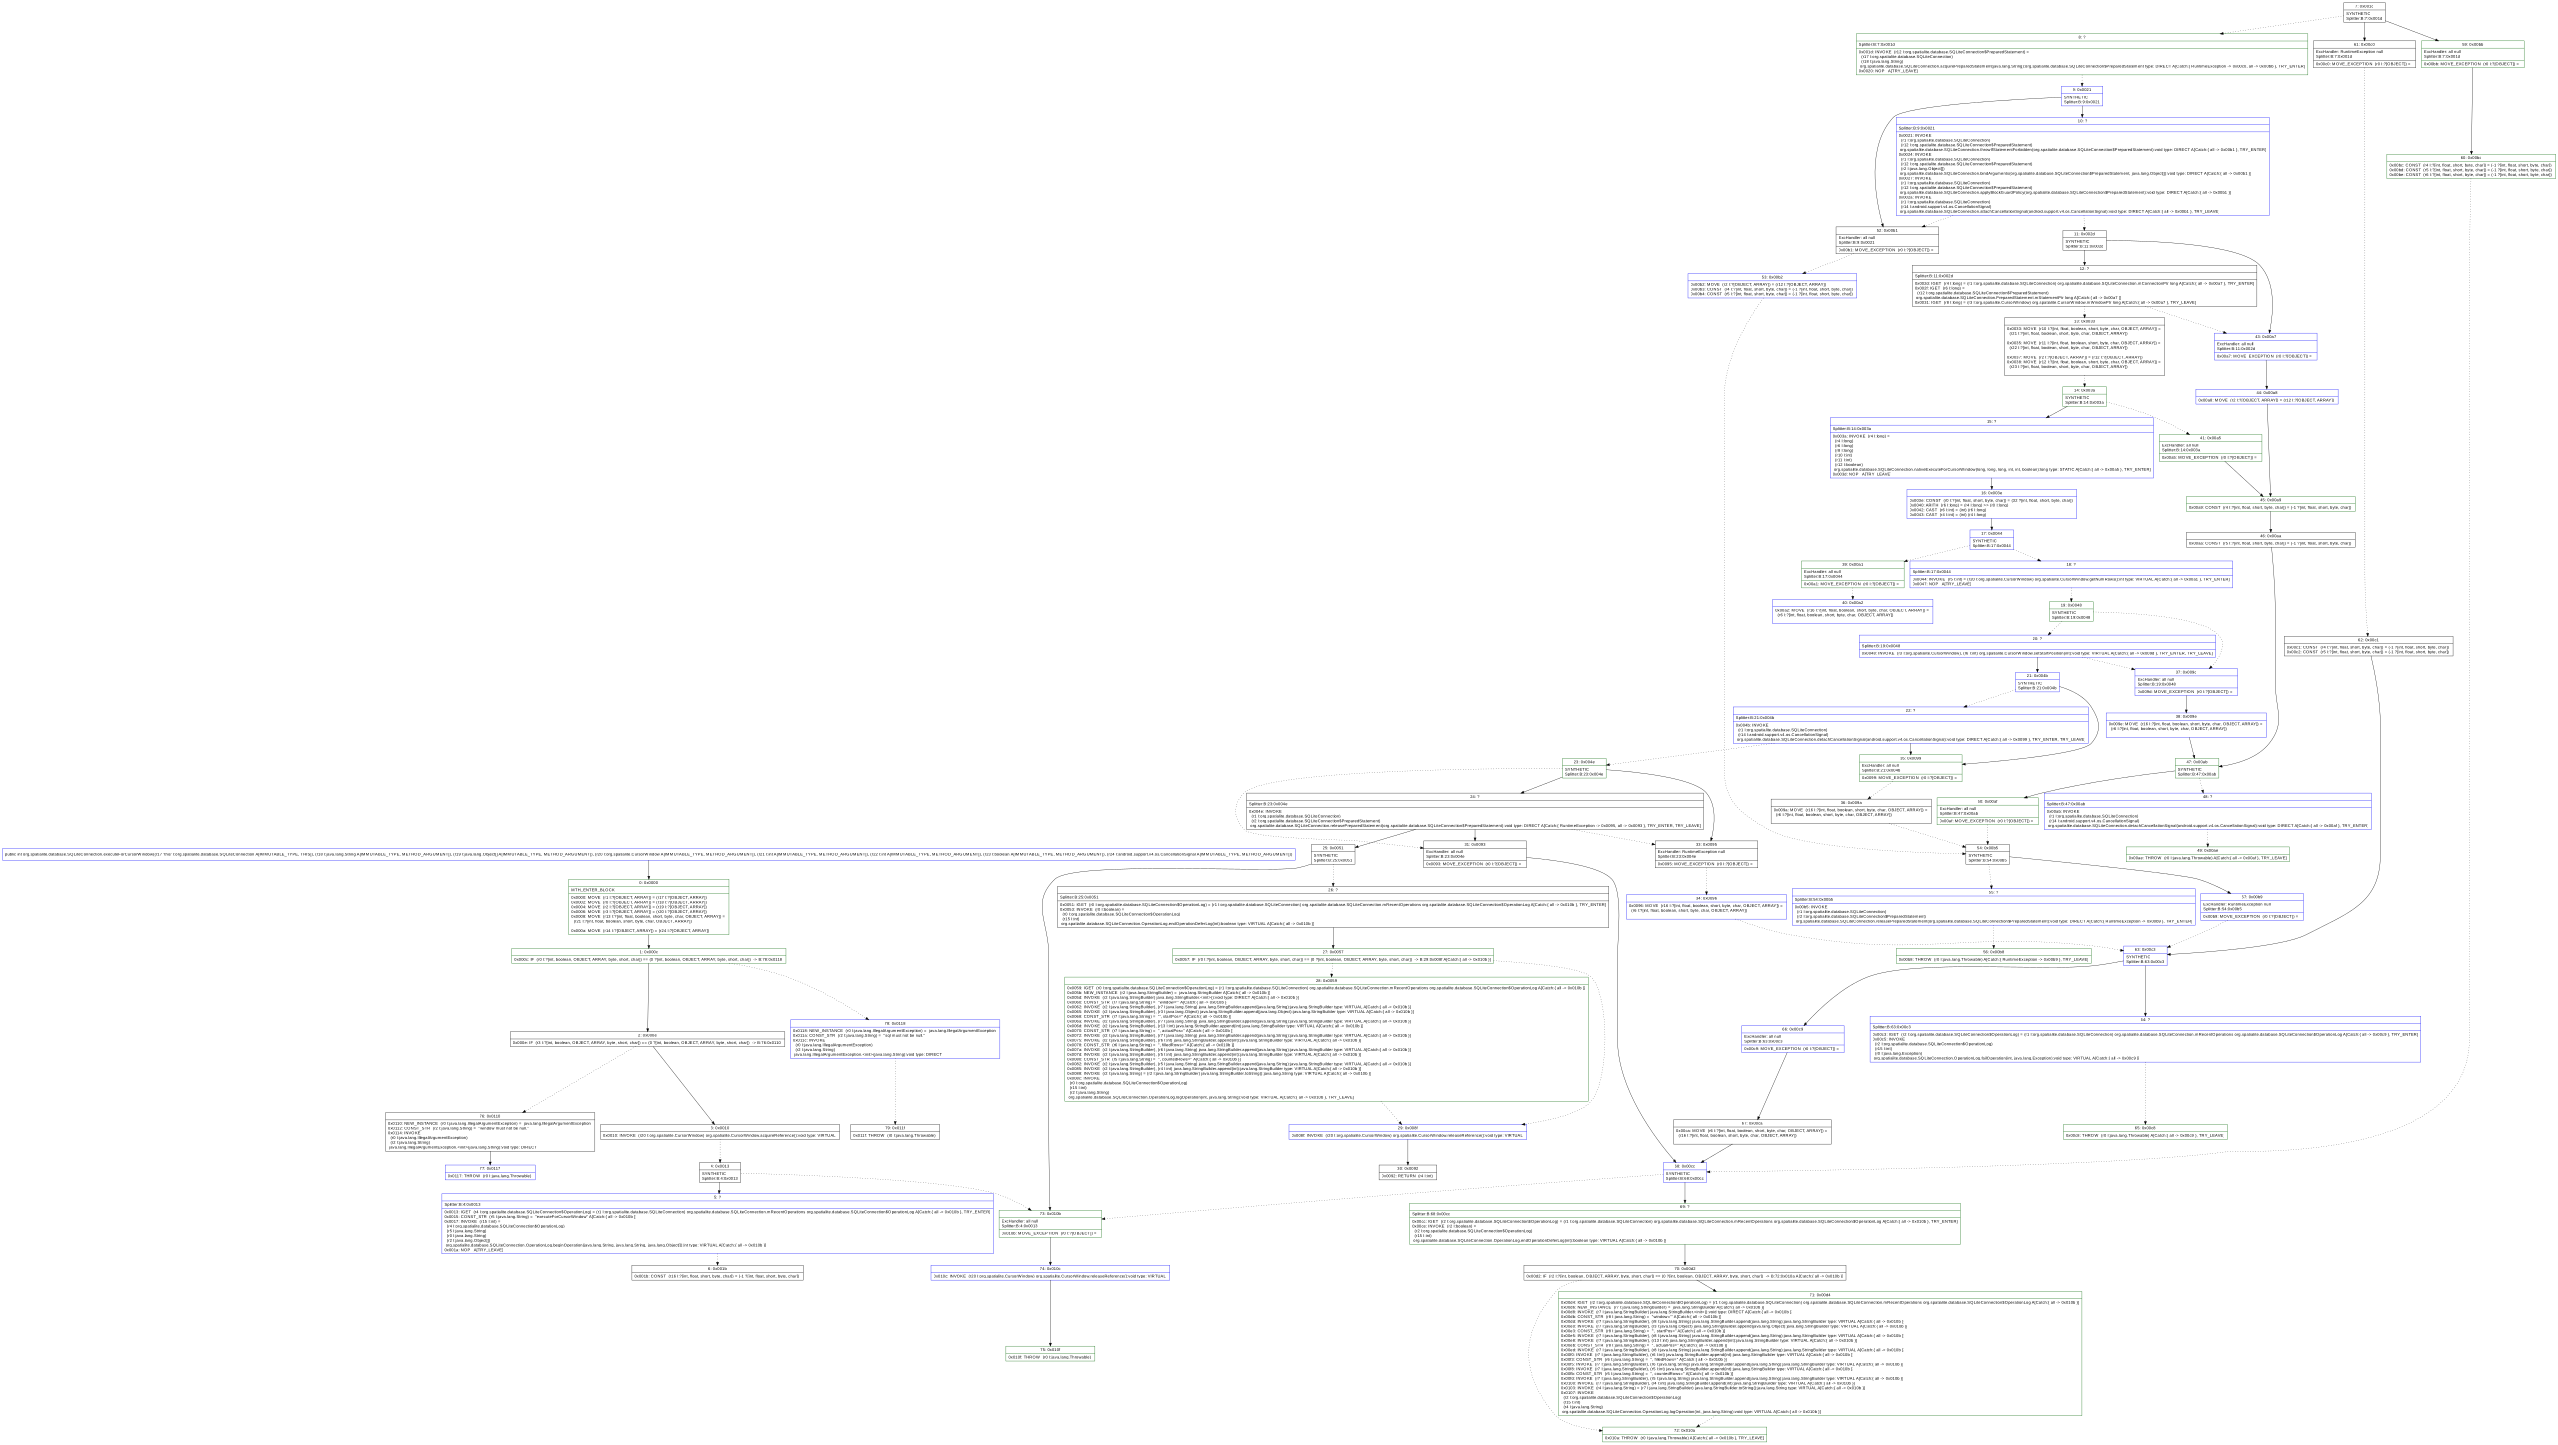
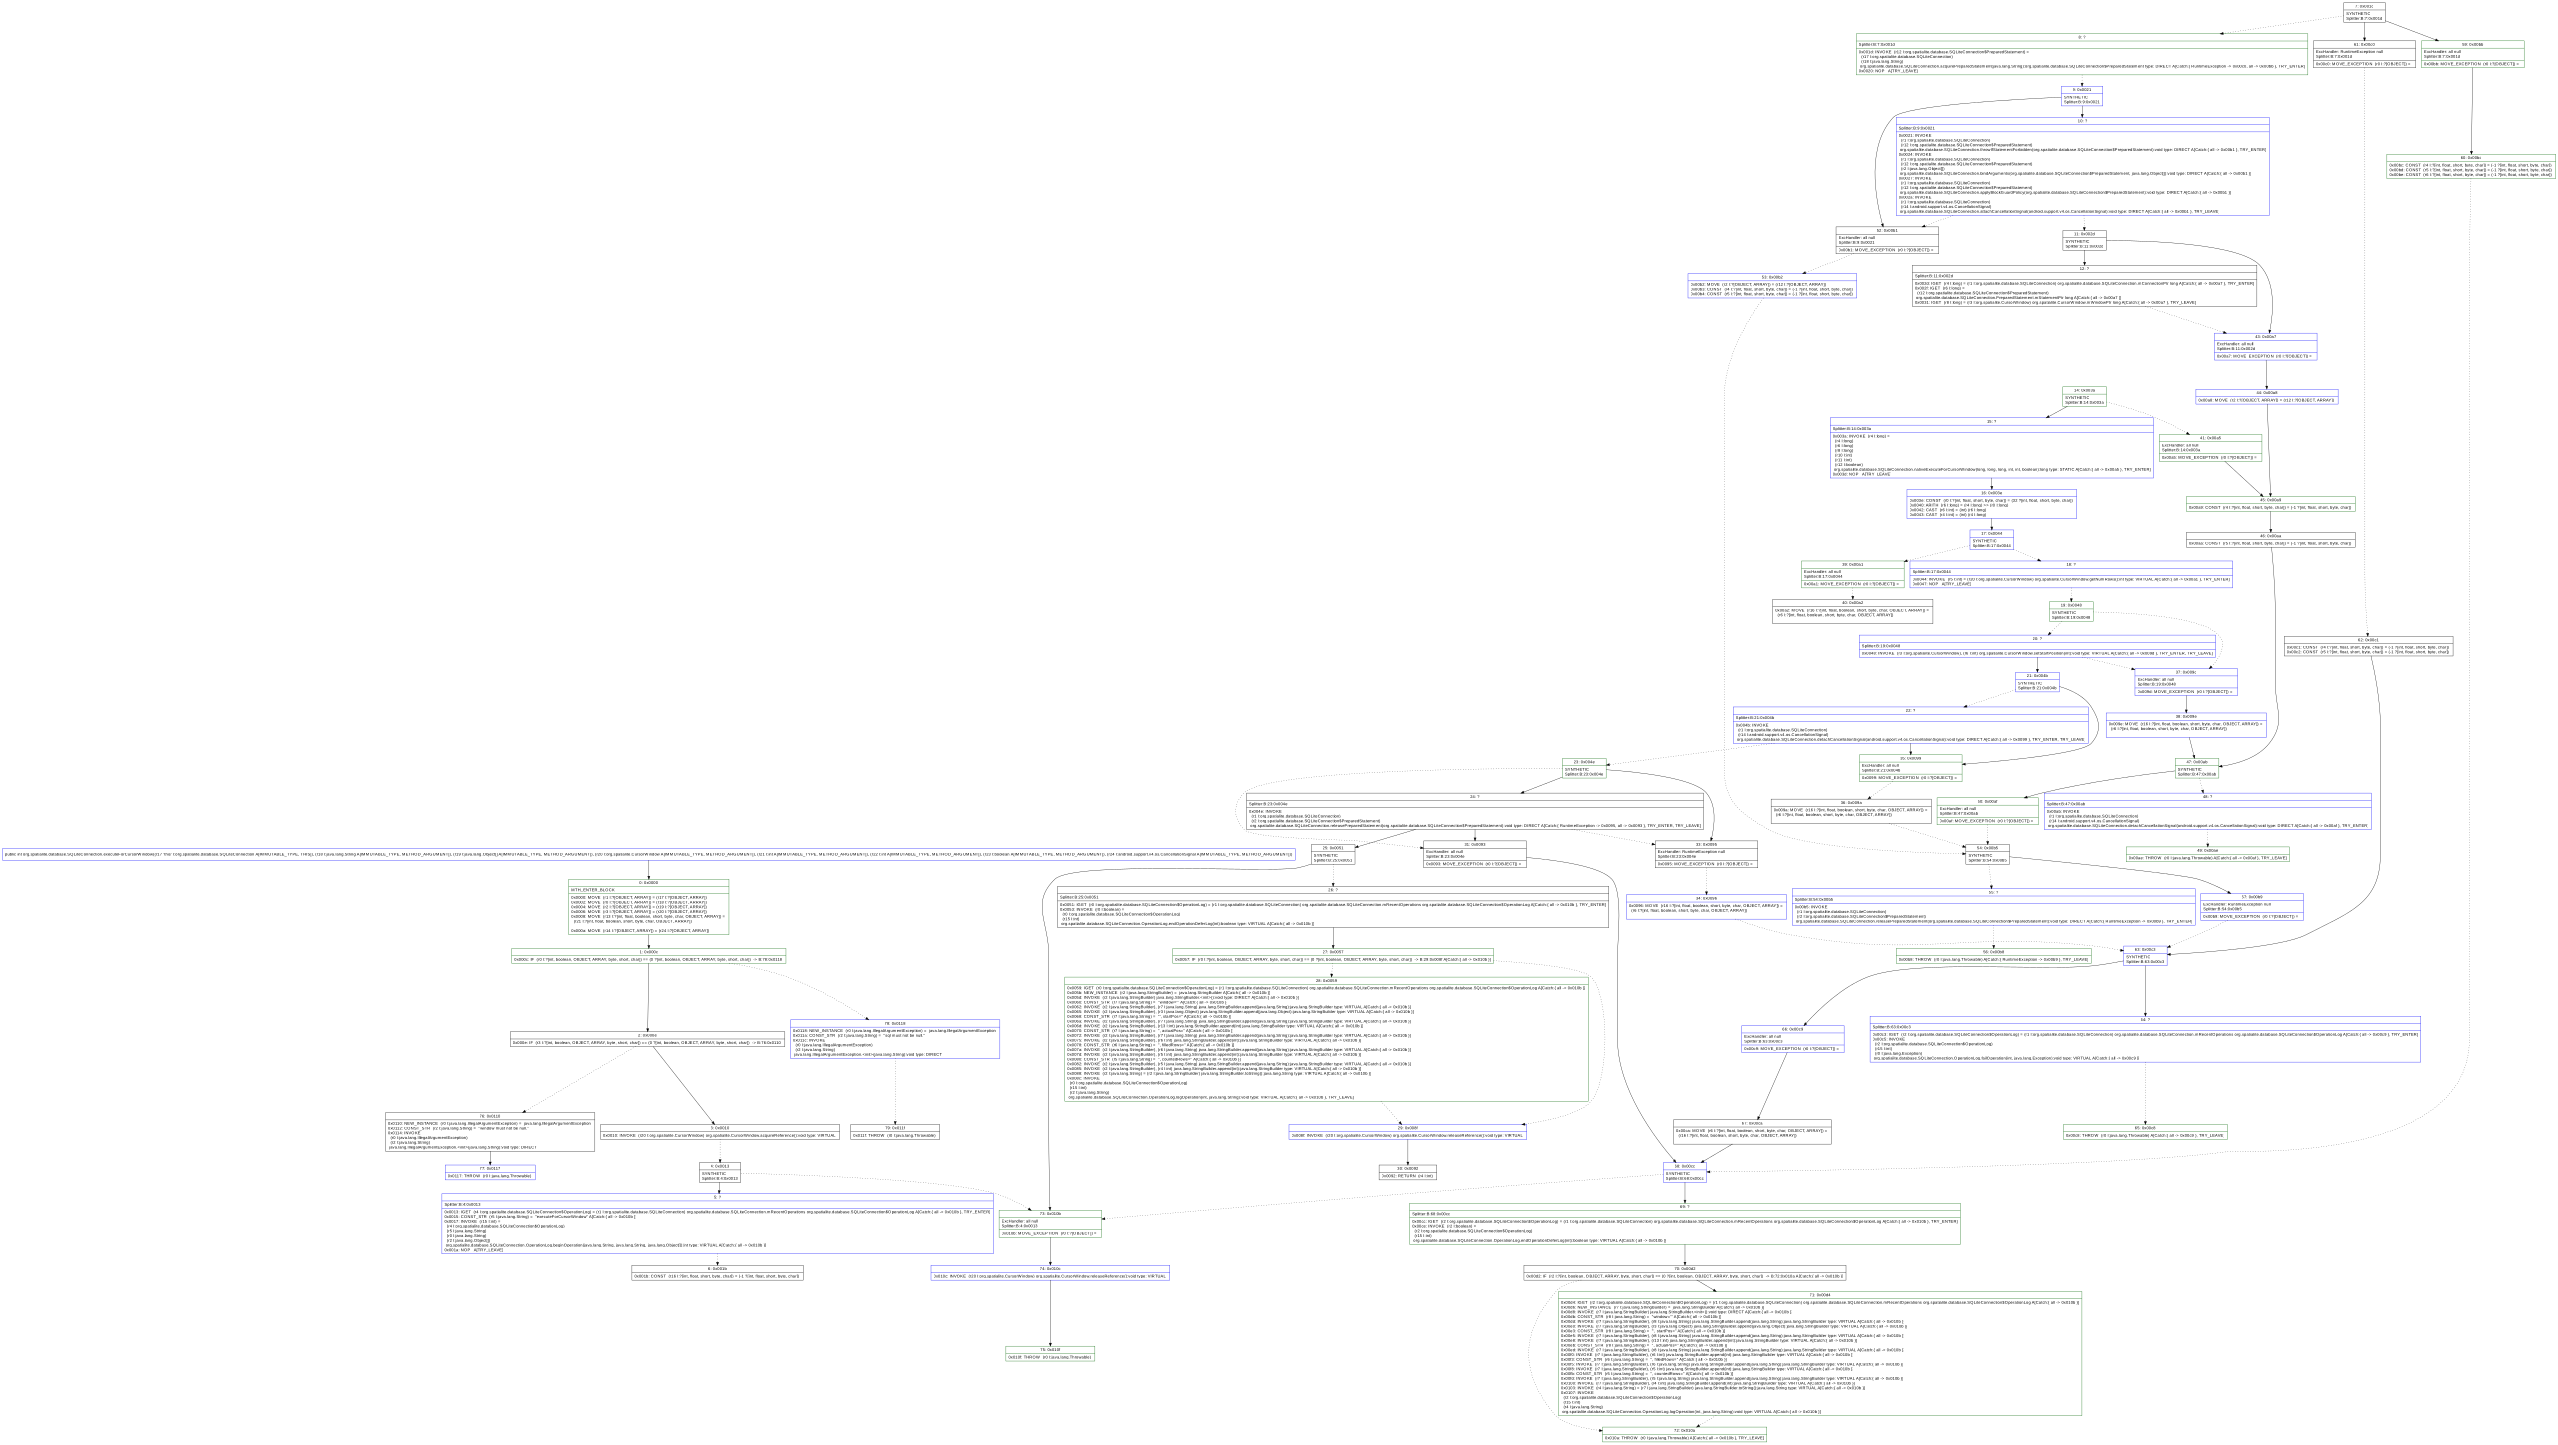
node "13: 0x0033": removed
node "40: 0x00a2": color blue -> black
